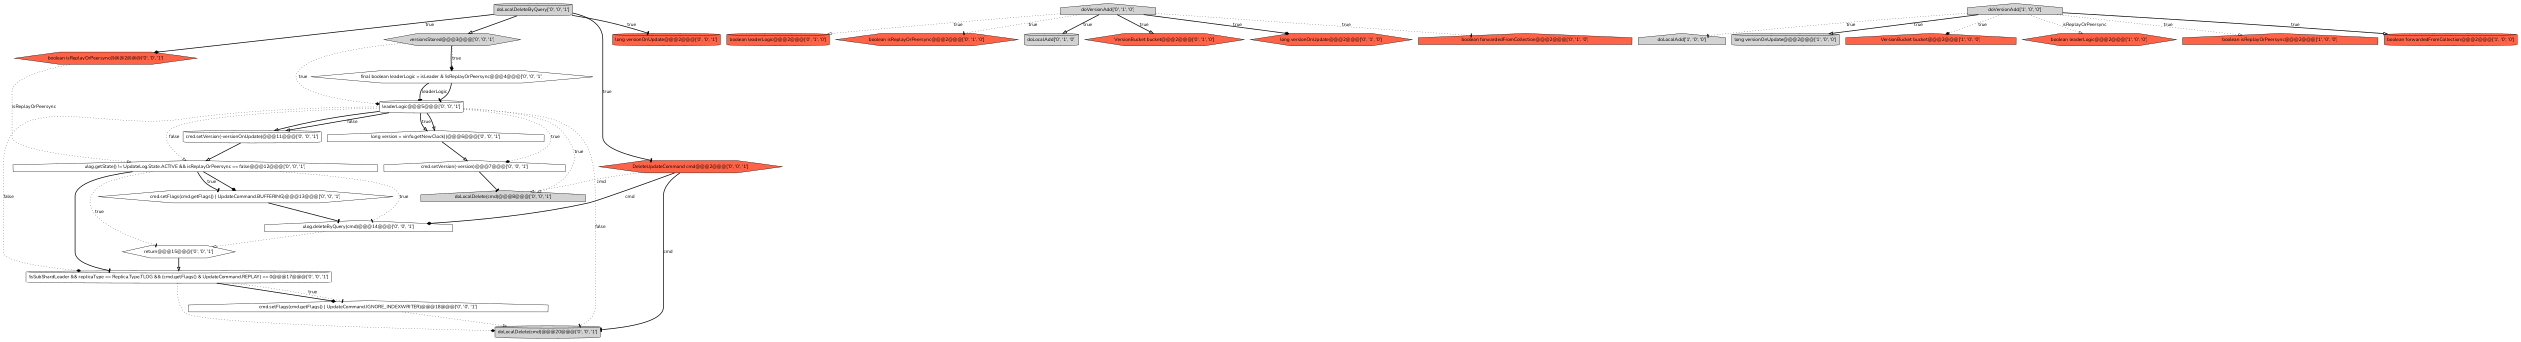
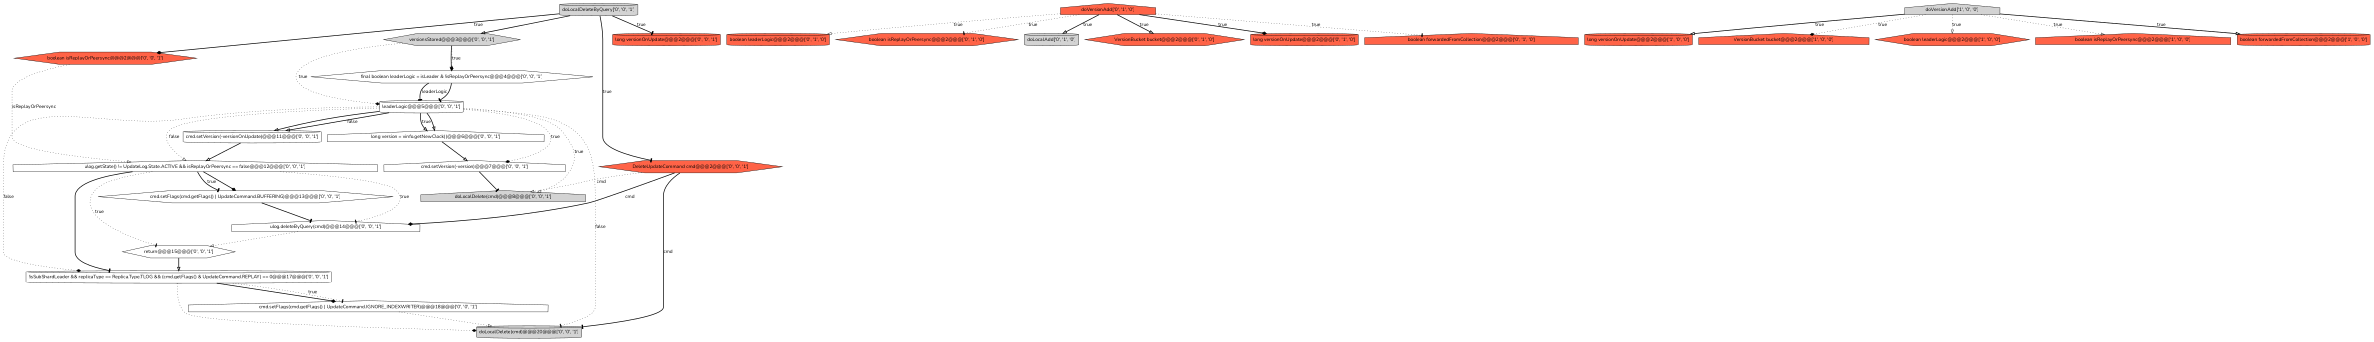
node "doVersionAdd['0', '1', '0']": fillcolor lightgray -> tomato
edge "doVersionAdd['1', '0', '0']" -> "boolean leaderLogic@@@2@@@['1', '0', '0']": label "isReplayOrPeersync" -> "true"
node "long versionOnUpdate@@@2@@@['0', '1', '0']": shape hexagon -> cylinder
node "doLocalAdd['1', '0', '0']": removed
node "long versionOnUpdate@@@2@@@['1', '0', '0']": fillcolor lightgray -> tomato
